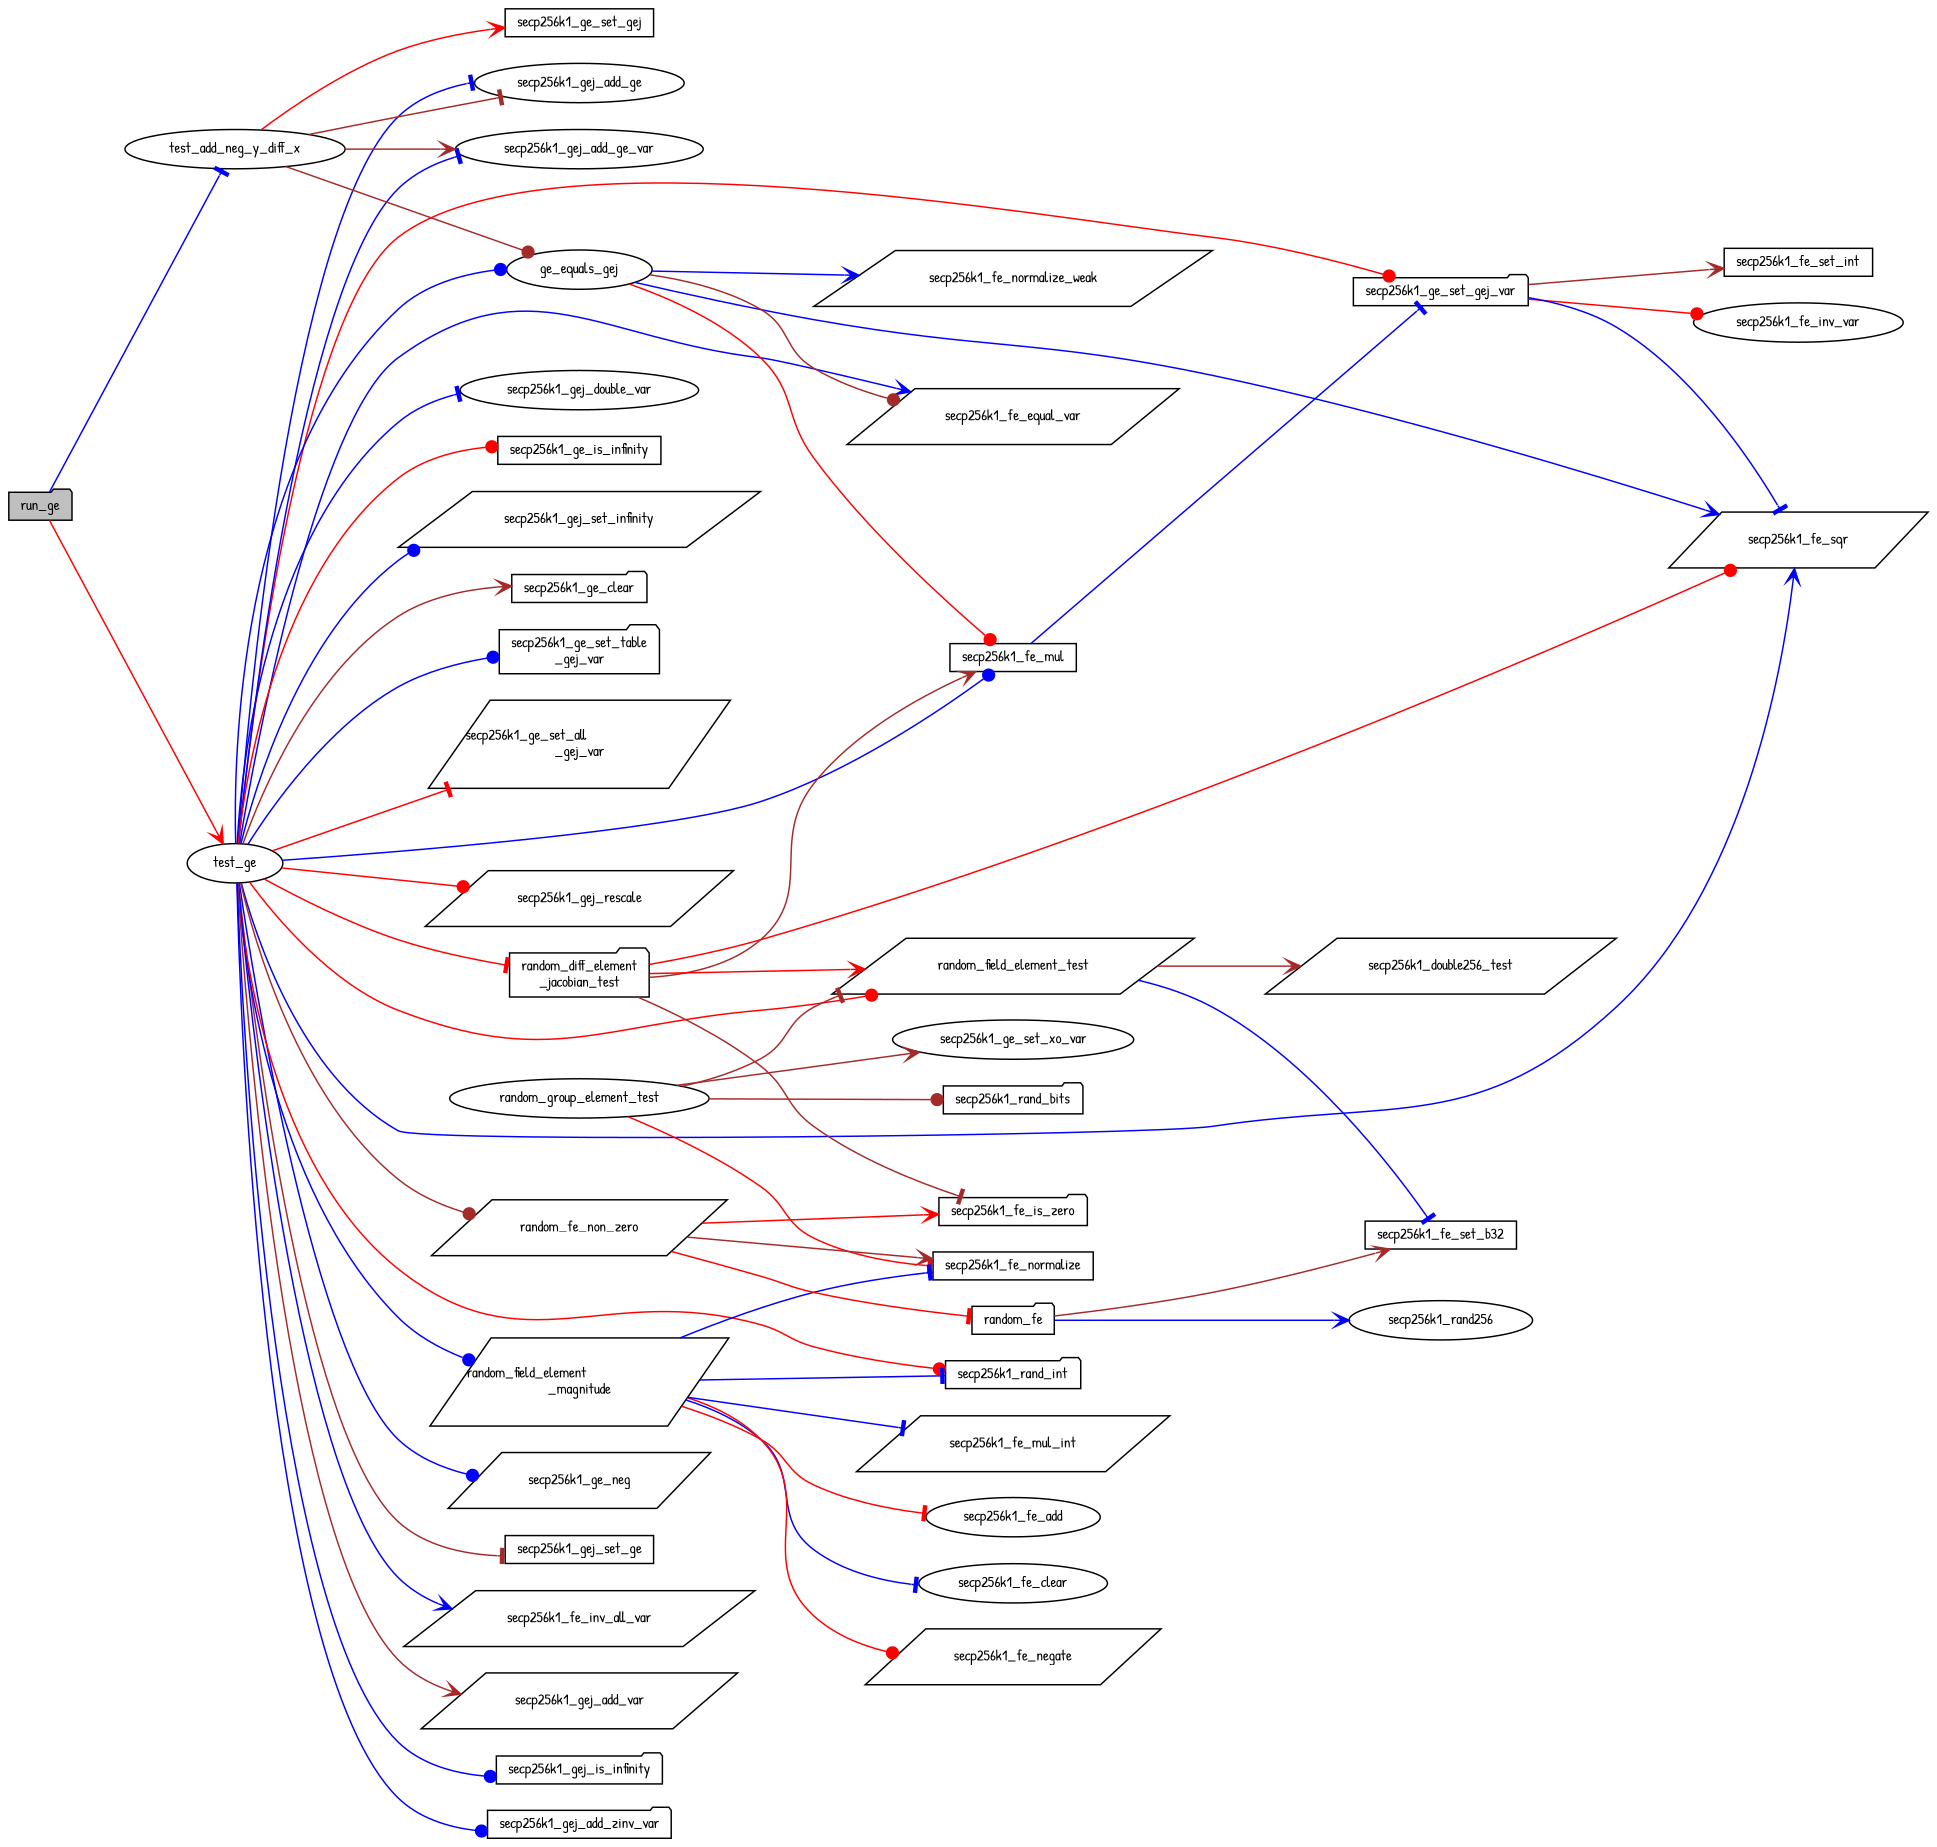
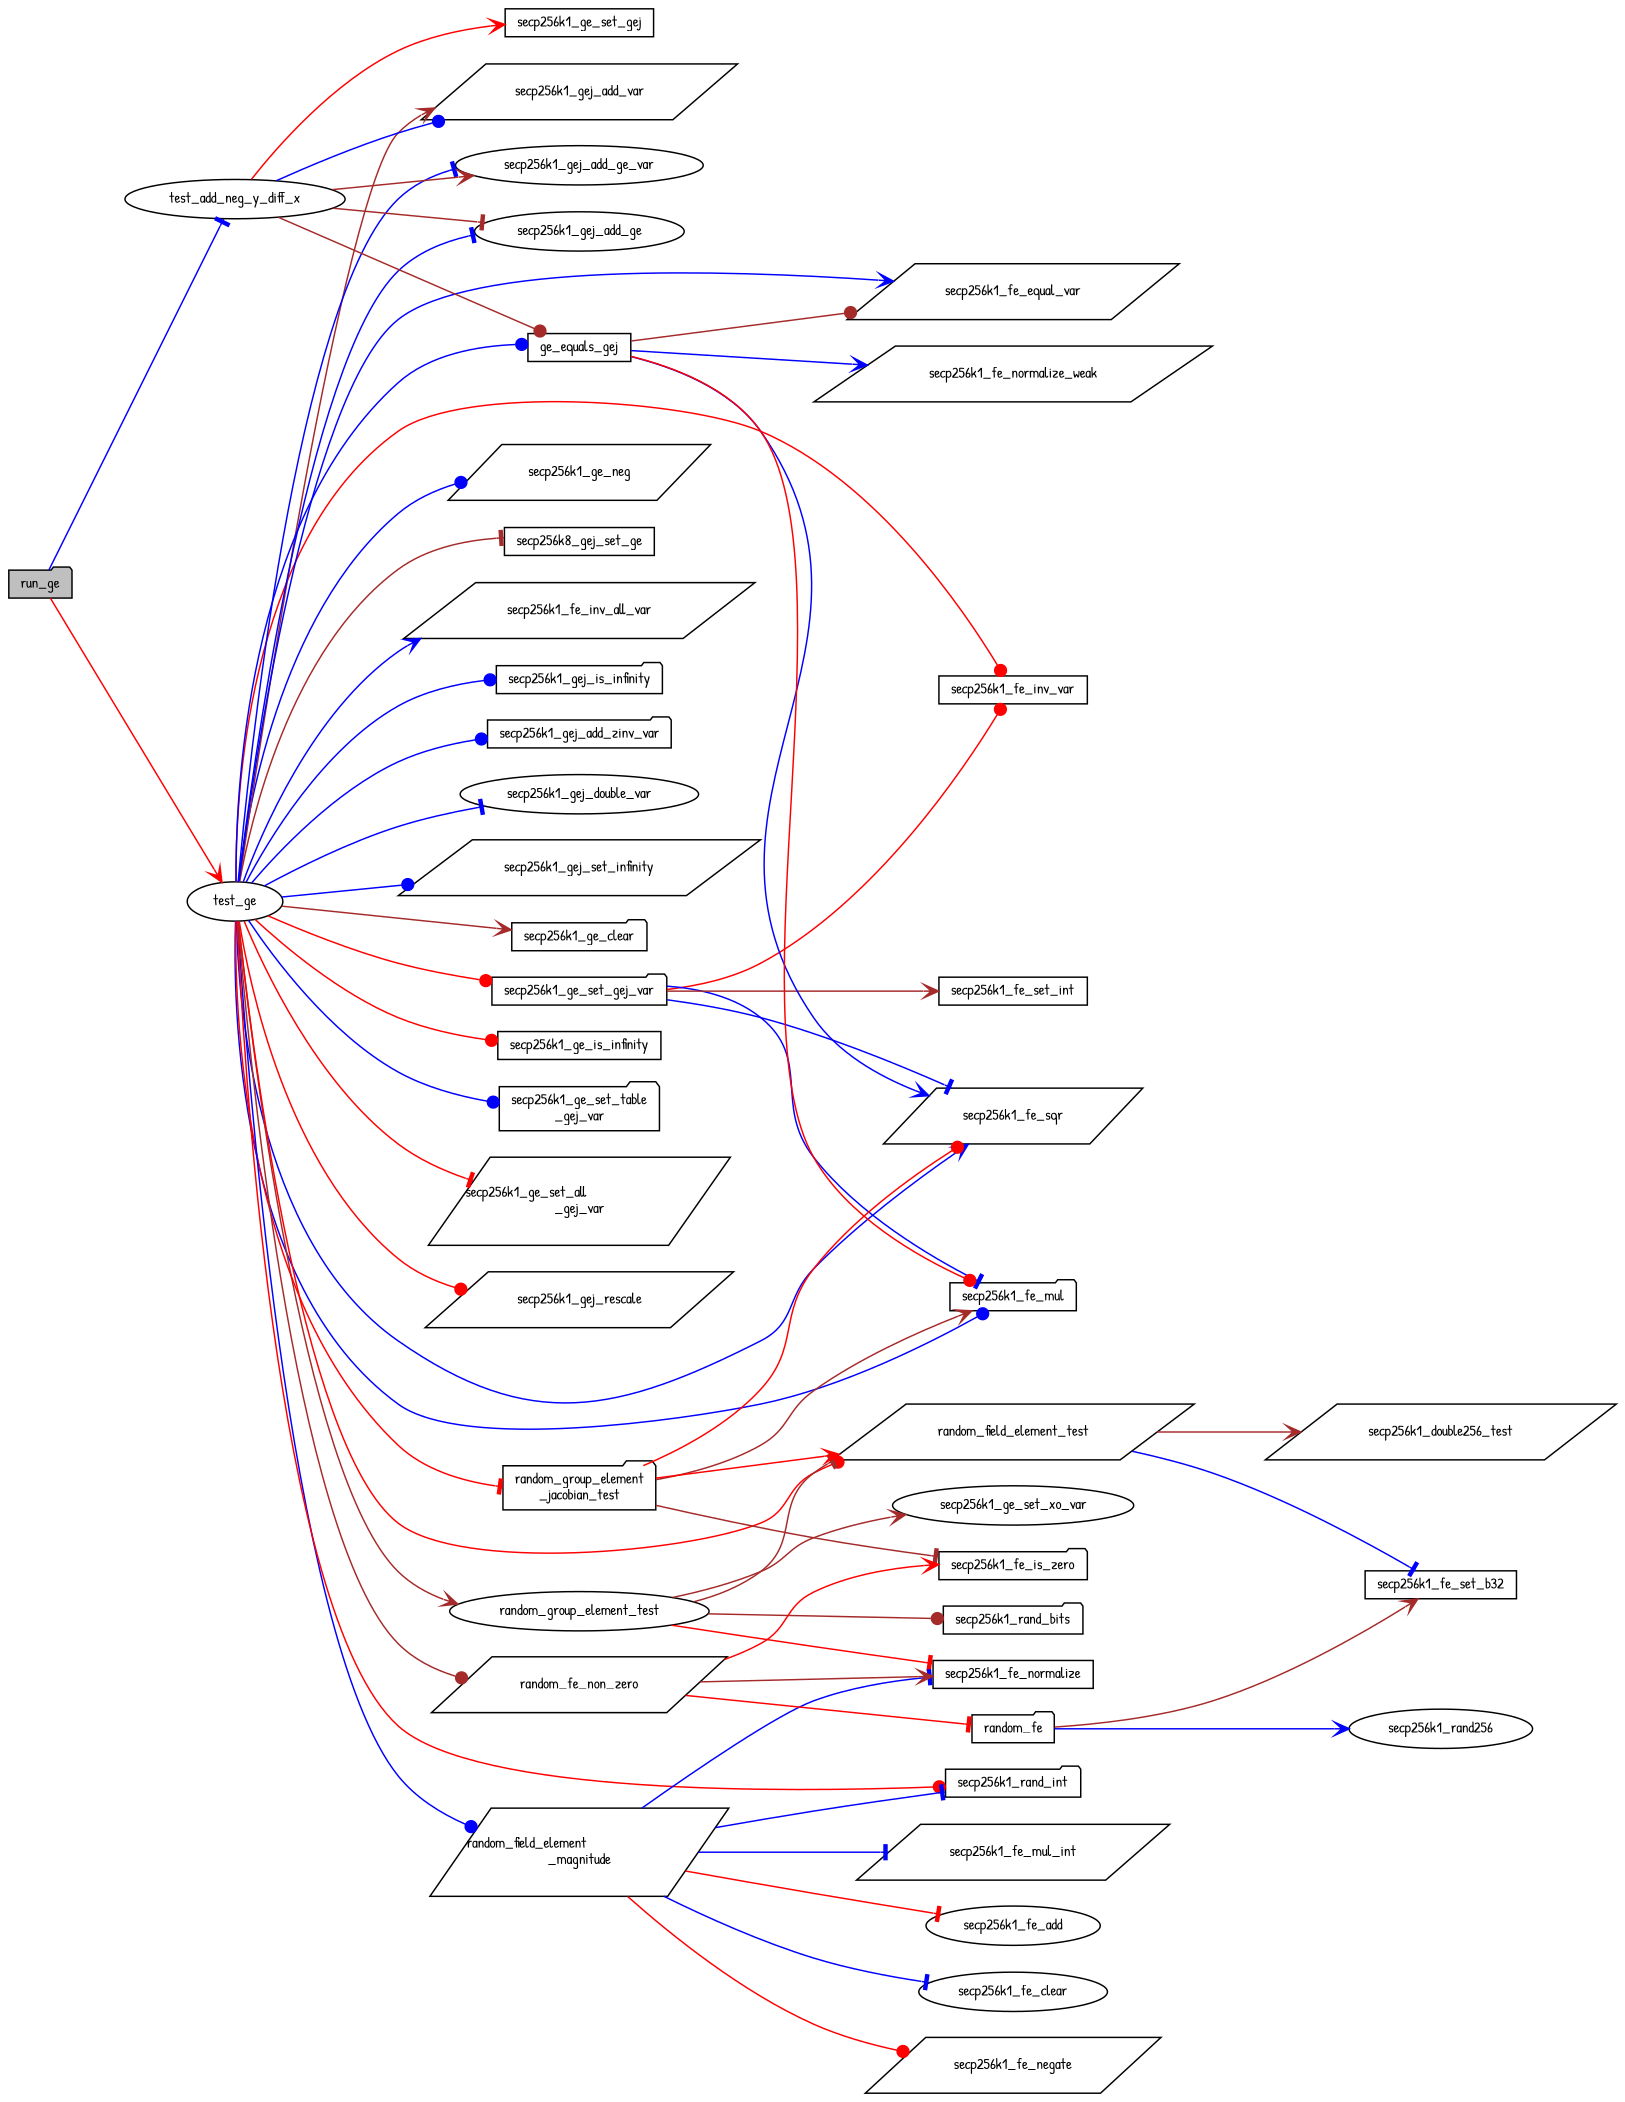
edge "test_add_neg_y_diff_x" -> "secp256k1_gej_add_var": added
node "ge_equals_gej": shape ellipse -> box
node "secp256k1_fe_inv_var": shape ellipse -> box
edge "test_ge" -> "secp256k1_fe_inv_var": added
edge "secp256k1_fe_mul" -> "secp256k1_ge_set_gej_var": reversed
node "secp256k1_fe_mul": shape box -> folder
node "random_diff_element _jacobian_test": label "random_diff_element _jacobian_test" -> "random_group_element _jacobian_test"
edge "test_ge" -> "random_group_element_test": added
node "secp256k1_gej_set_ge": label "secp256k1_gej_set_ge" -> "secp256k8_gej_set_ge"
